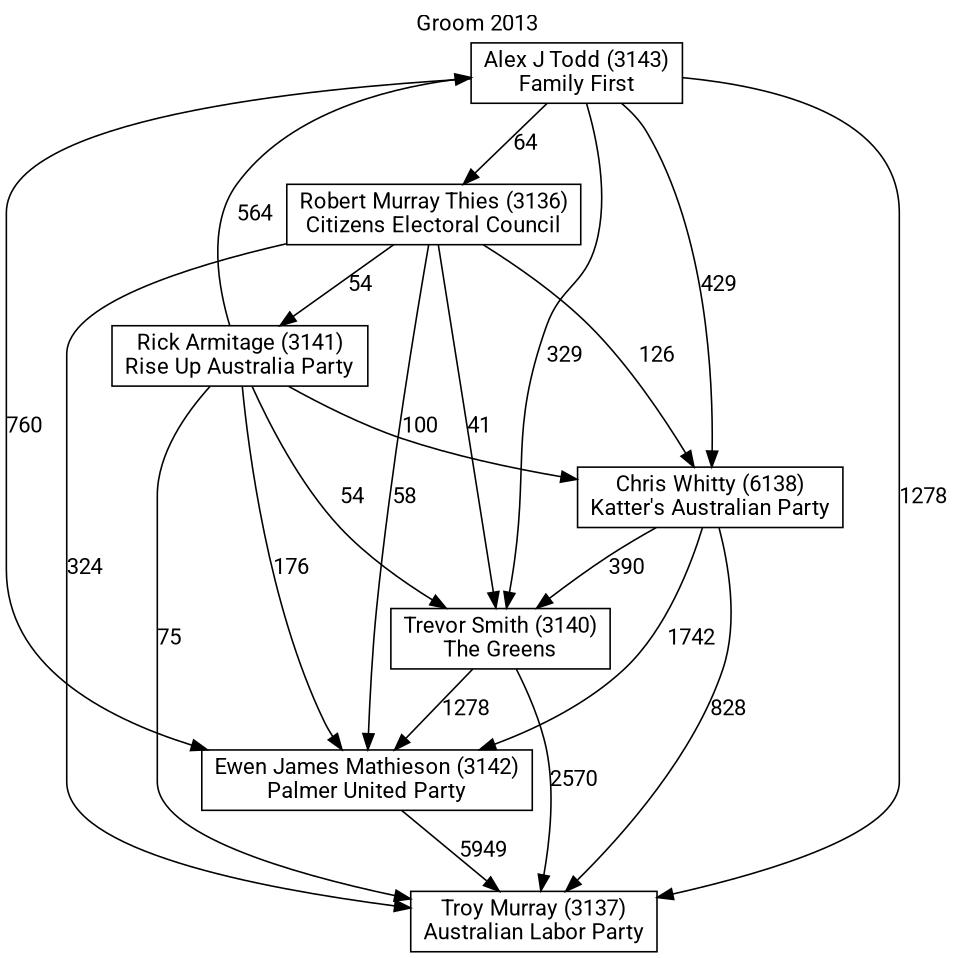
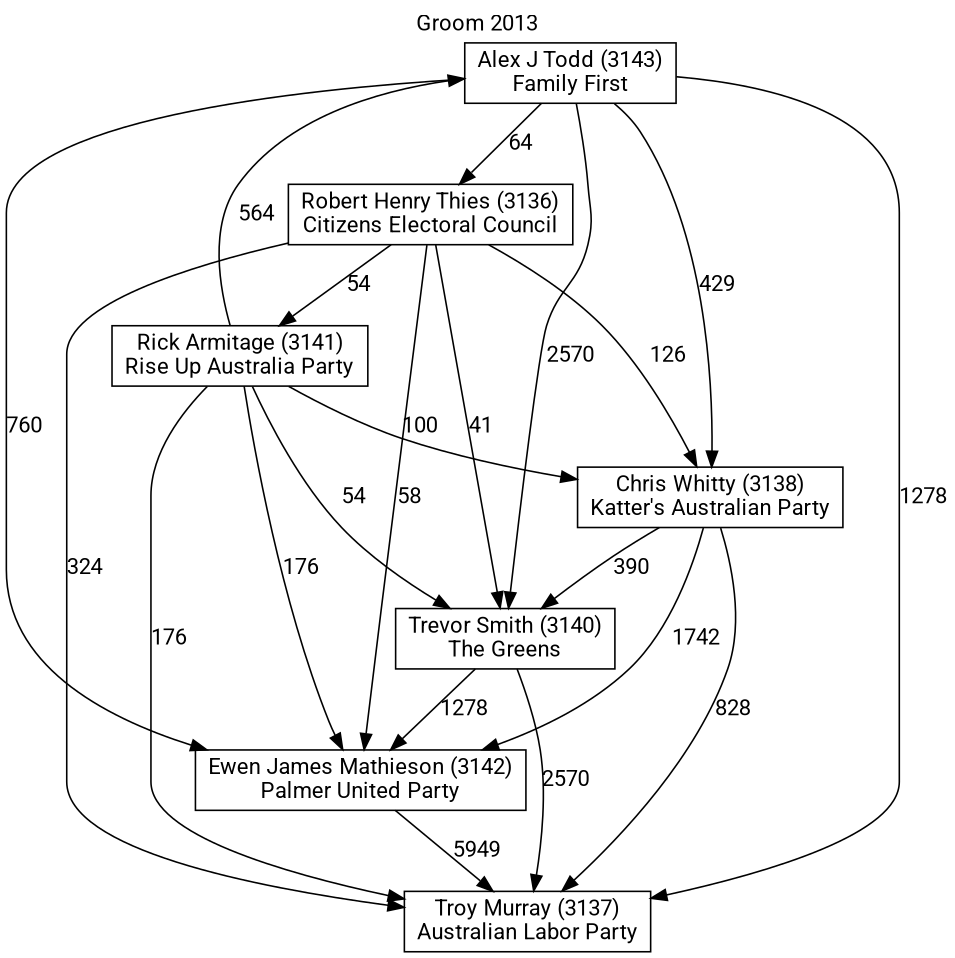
node "Robert Murray Thies (3136) Citizens Electoral Council": label "Robert Murray Thies (3136) Citizens Electoral Council" -> "Robert Henry Thies (3136) Citizens Electoral Council"
edge "Alex J Todd (3143) Family First" -> "Trevor Smith (3140) The Greens": label "329" -> "2570"
node "Chris Whitty (6138) Katter's Australian Party": label "Chris Whitty (6138) Katter's Australian Party" -> "Chris Whitty (3138) Katter's Australian Party"
edge "Rick Armitage (3141) Rise Up Australia Party" -> "Troy Murray (3137) Australian Labor Party": label "75" -> "176"
